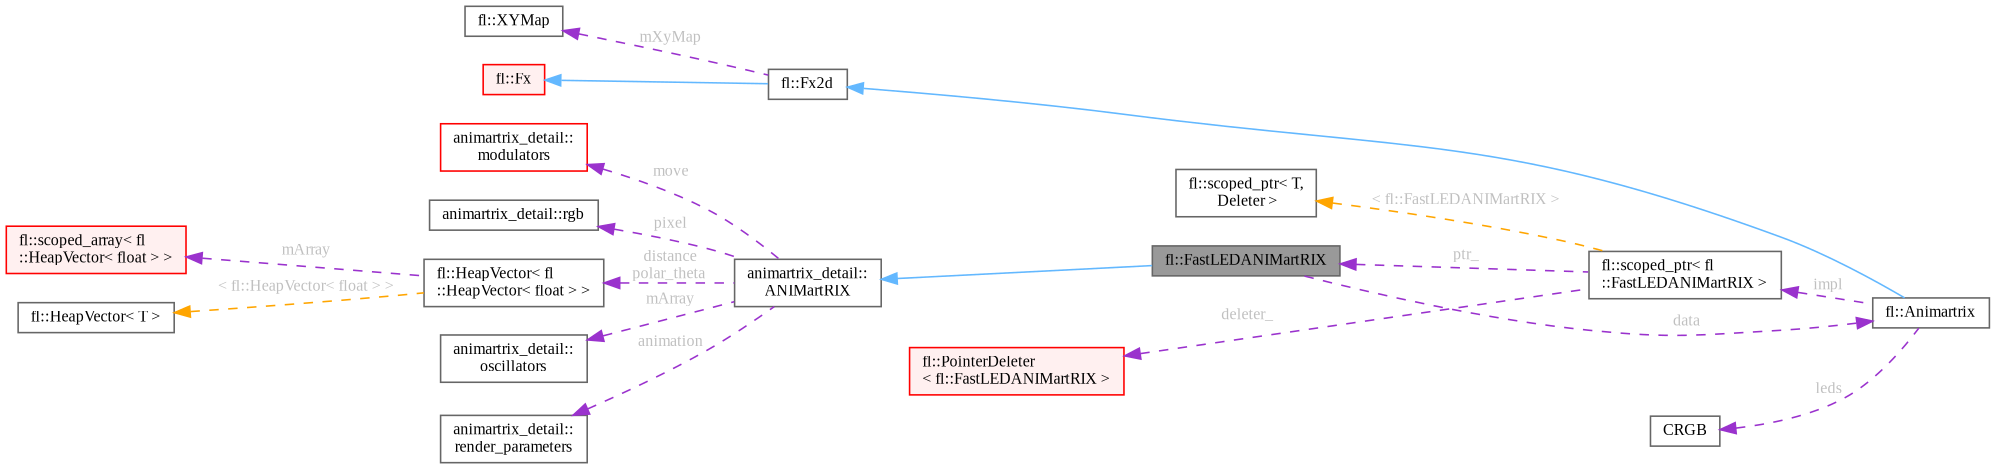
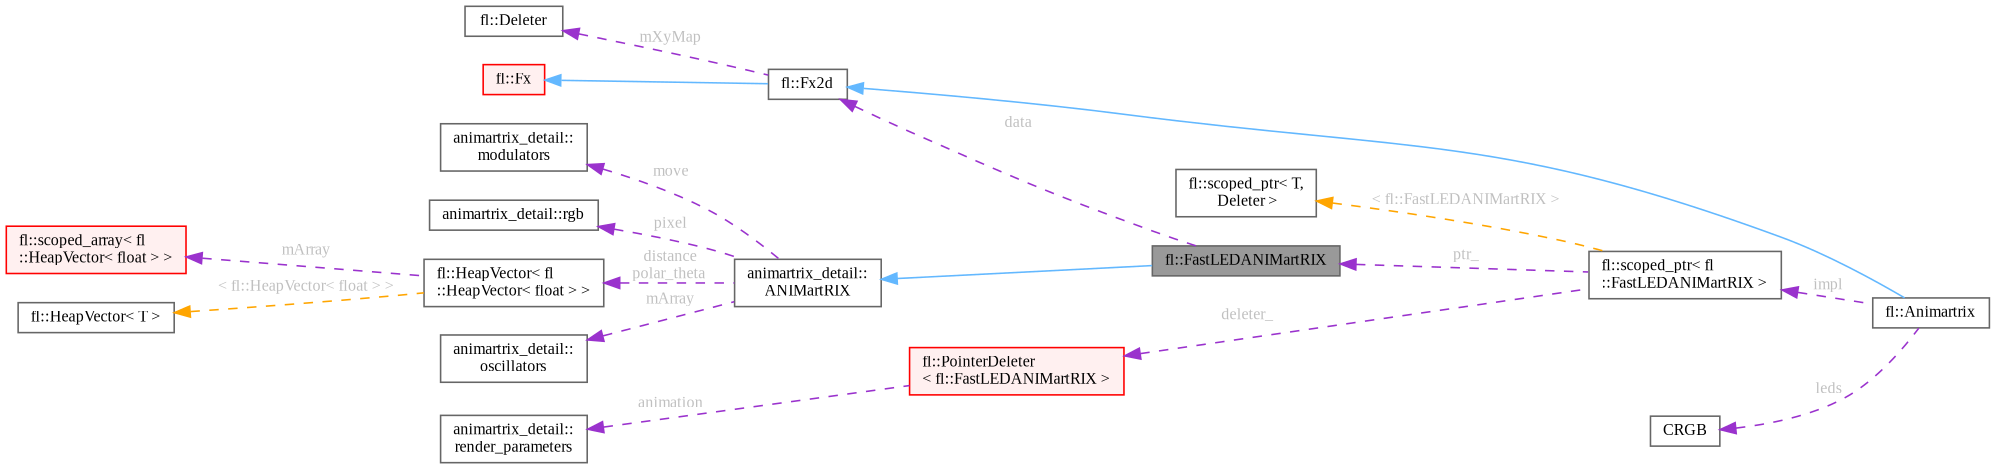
node "fl::XYMap": label "fl::XYMap" -> "fl::Deleter"
node "animartrix_detail:: modulators": color red -> gray40
edge "fl::FastLEDANIMartRIX" -> "fl::Animartrix": now "fl::FastLEDANIMartRIX" -> "fl::Fx2d"
edge "animartrix_detail:: ANIMartRIX" -> "animartrix_detail:: render_parameters": now "fl::PointerDeleter < fl::FastLEDANIMartRIX >" -> "animartrix_detail:: render_parameters"
